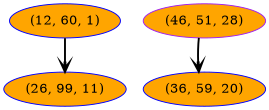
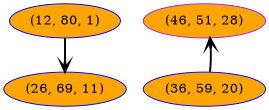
node "(12, 60, 1)": label "(12, 60, 1)" -> "(12, 80, 1)"
edge "(46, 51, 28)" -> "(36, 59, 20)": reversed
node "(26, 99, 11)": label "(26, 99, 11)" -> "(26, 69, 11)"
